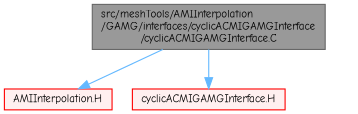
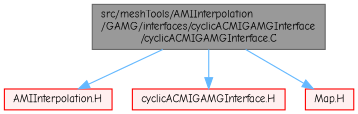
node "Map.H": added
